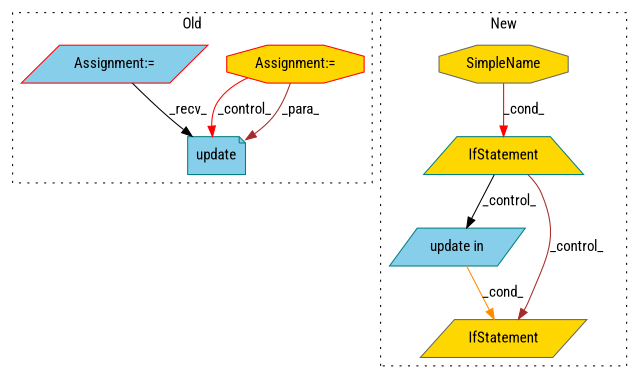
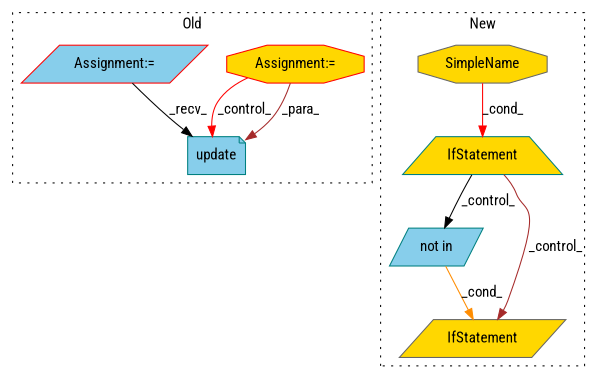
node "update in": label "update in" -> "not in"
